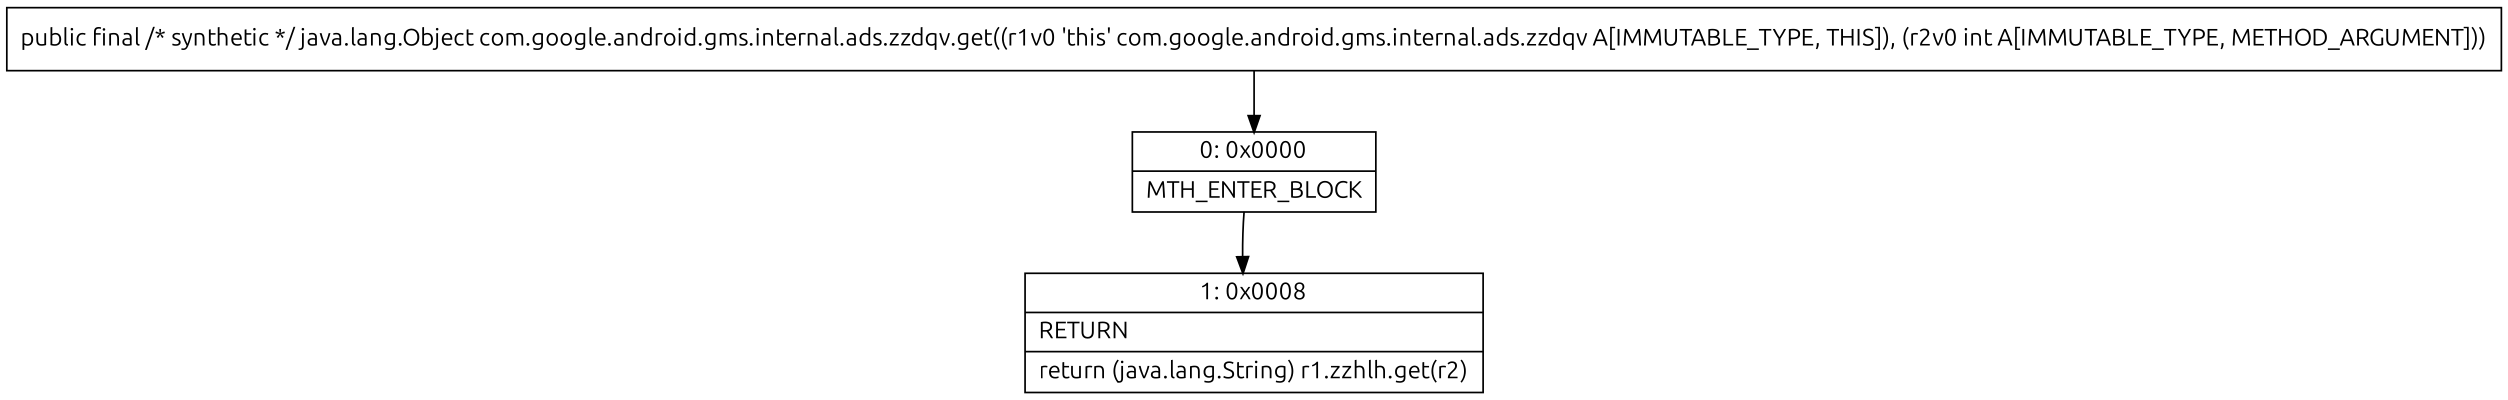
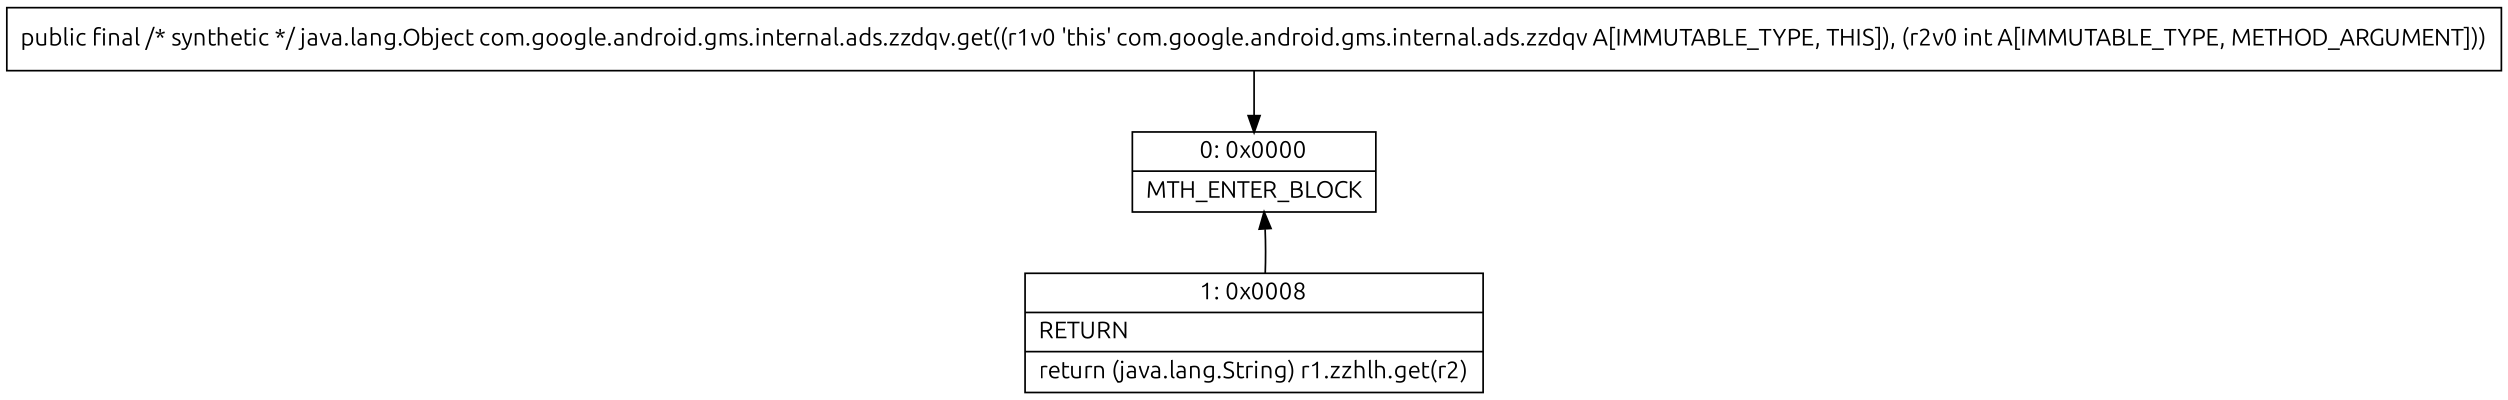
edge "0: 0x0000" -> "1: 0x0008": reversed
